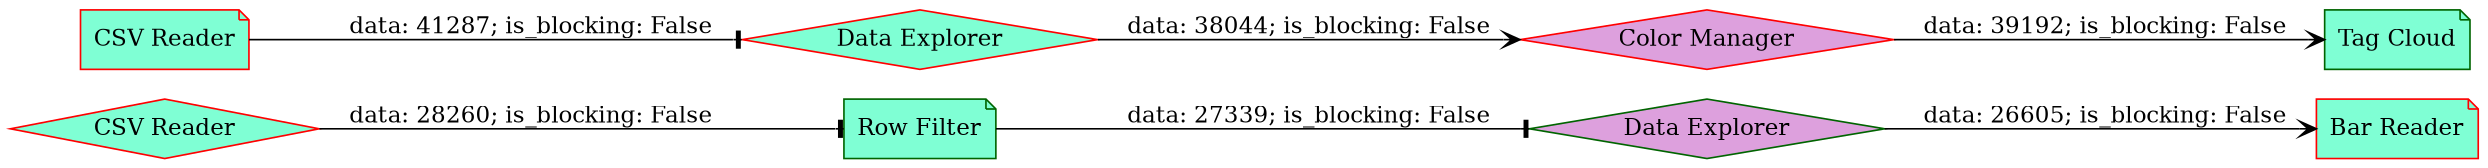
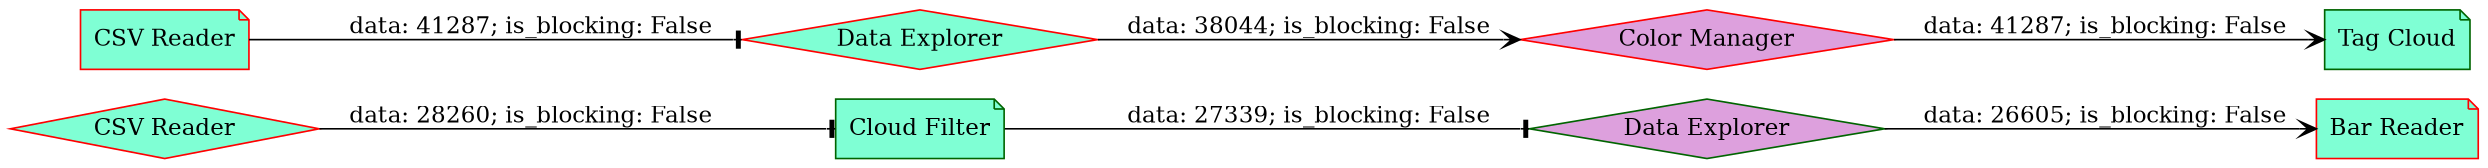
edge "Color Manager" -> "Tag Cloud": label "data: 39192; is_blocking: False" -> "data: 41287; is_blocking: False"
node "Row Filter": label "Row Filter" -> "Cloud Filter"
